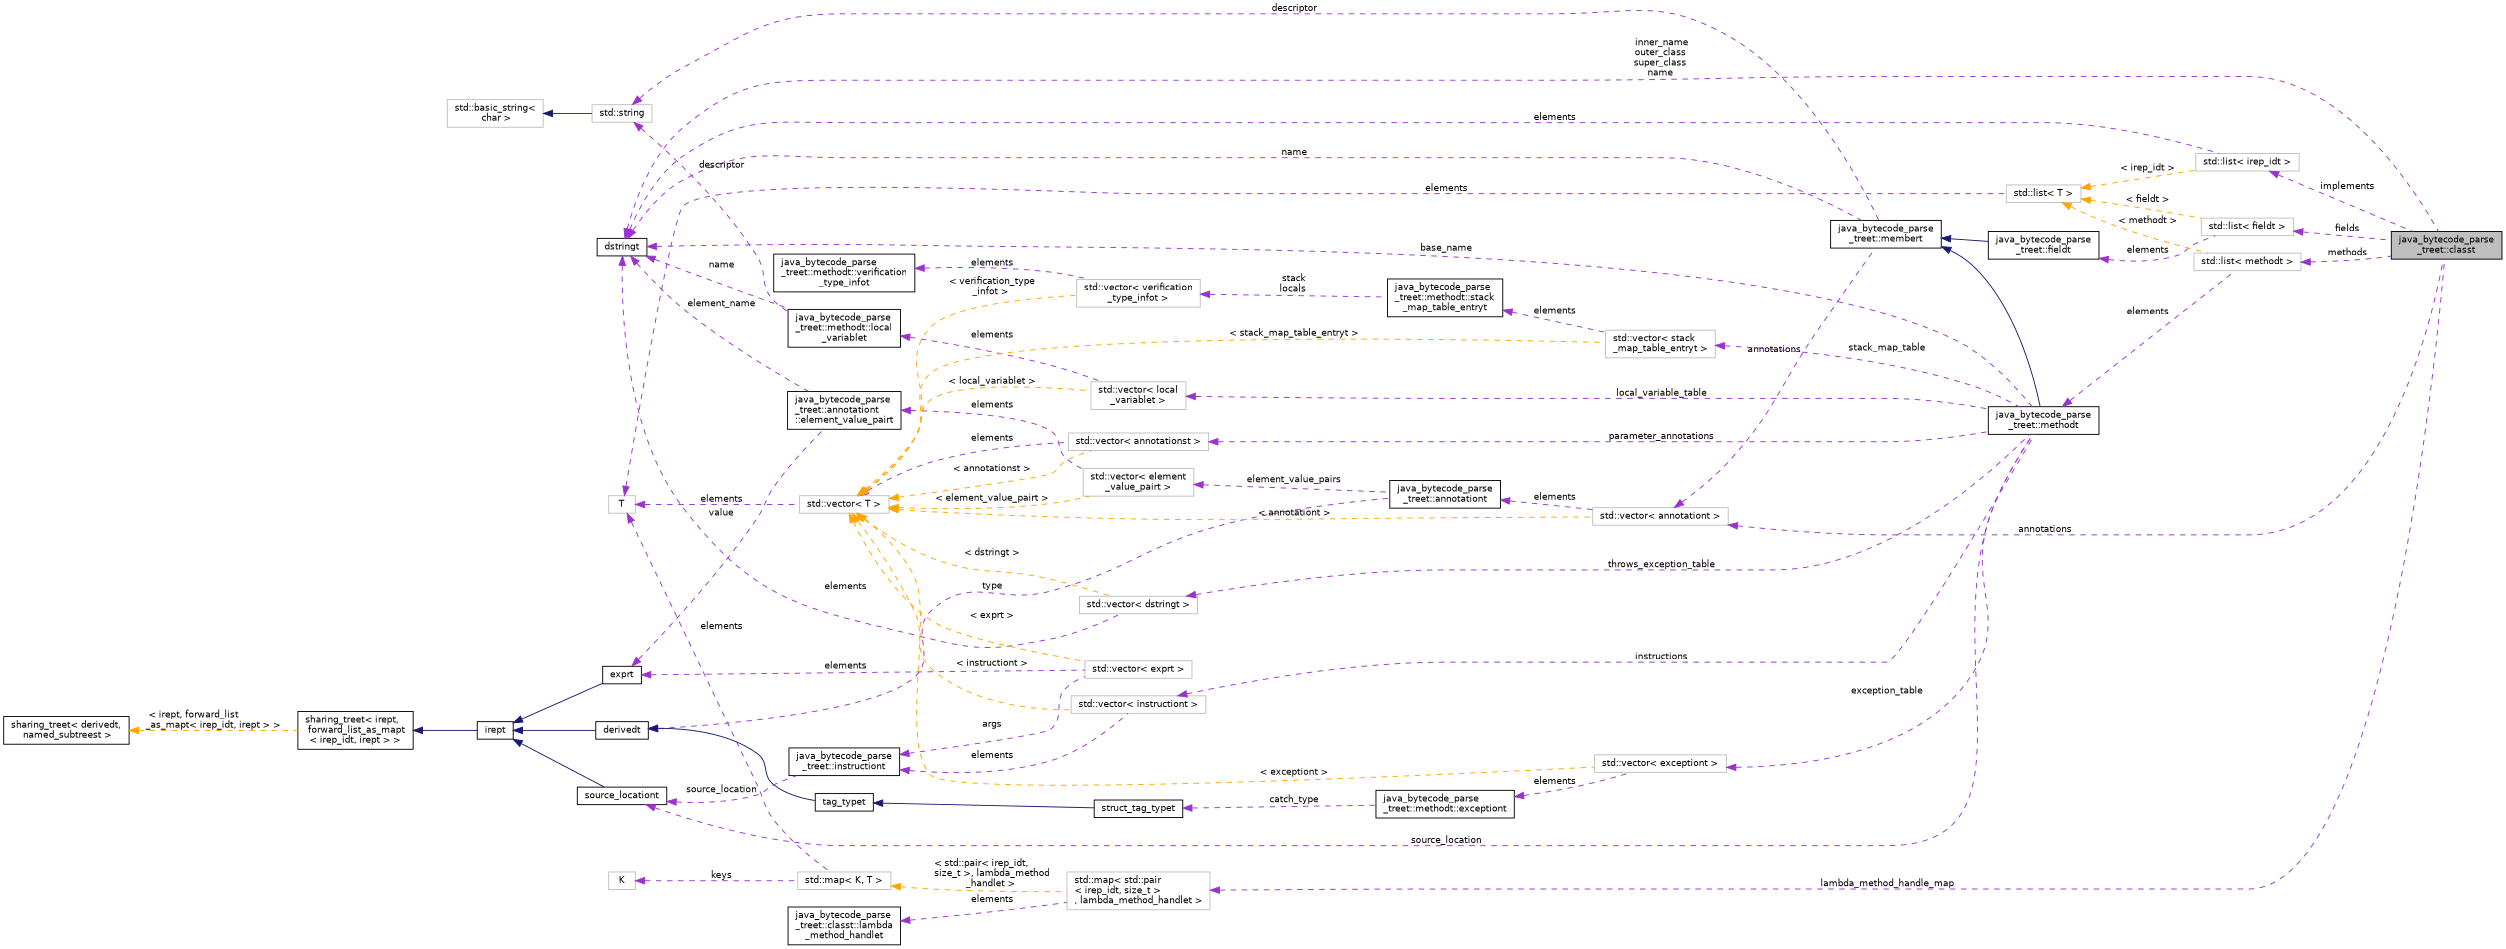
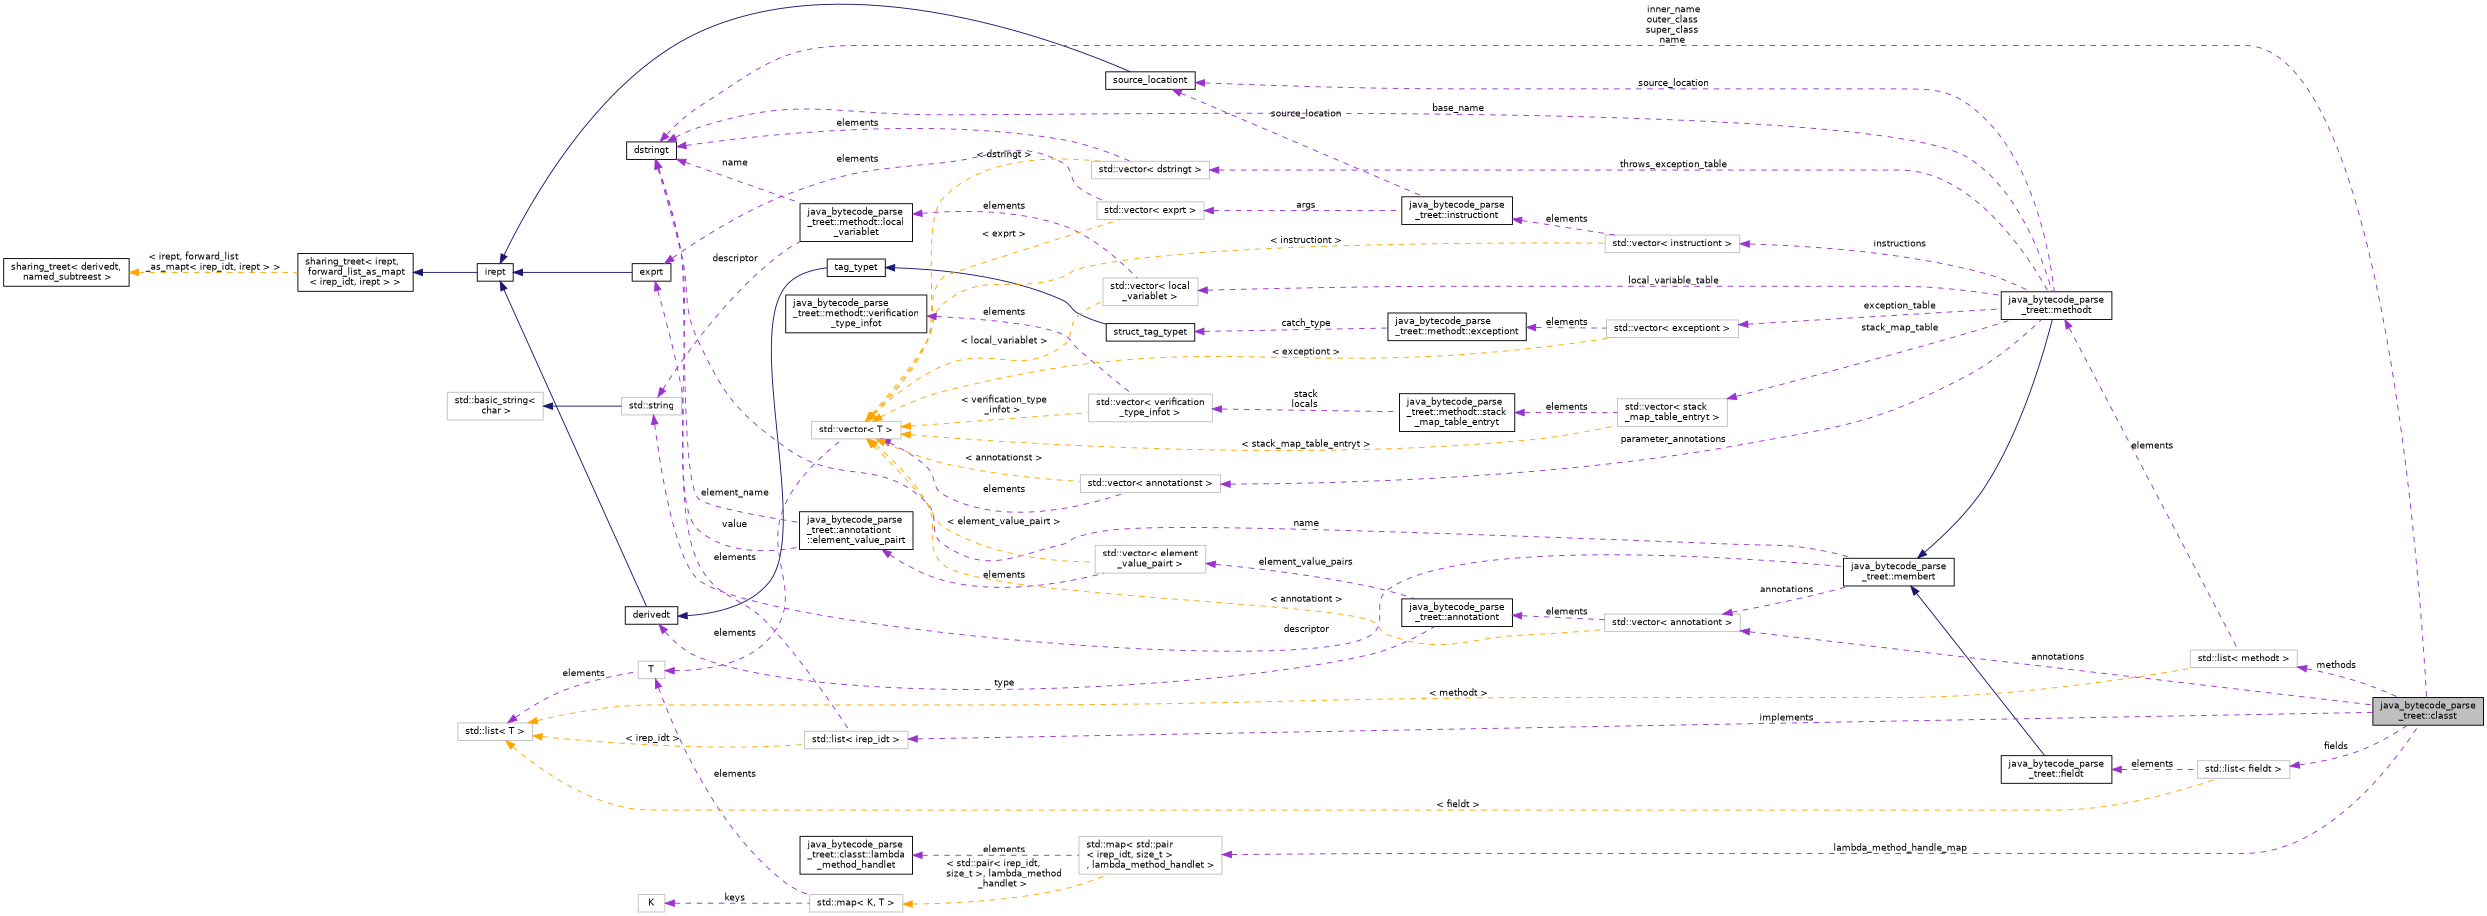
edge "std::list< T >" -> "T": reversed
edge "std::vector< exprt >" -> "java_bytecode_parse _treet::instructiont": reversed
